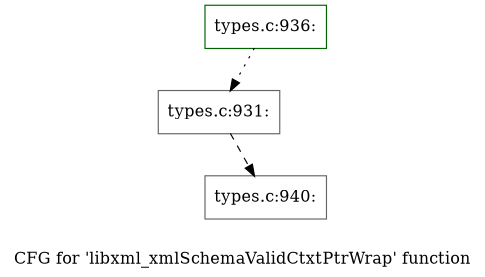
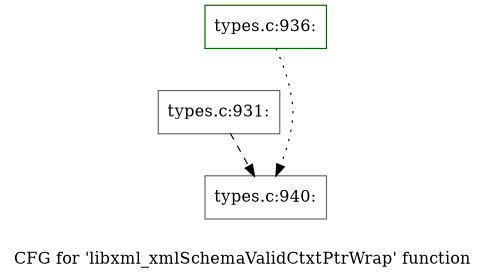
edge "types.c:936:" -> "types.c:931:": now "types.c:936:" -> "types.c:940:"
